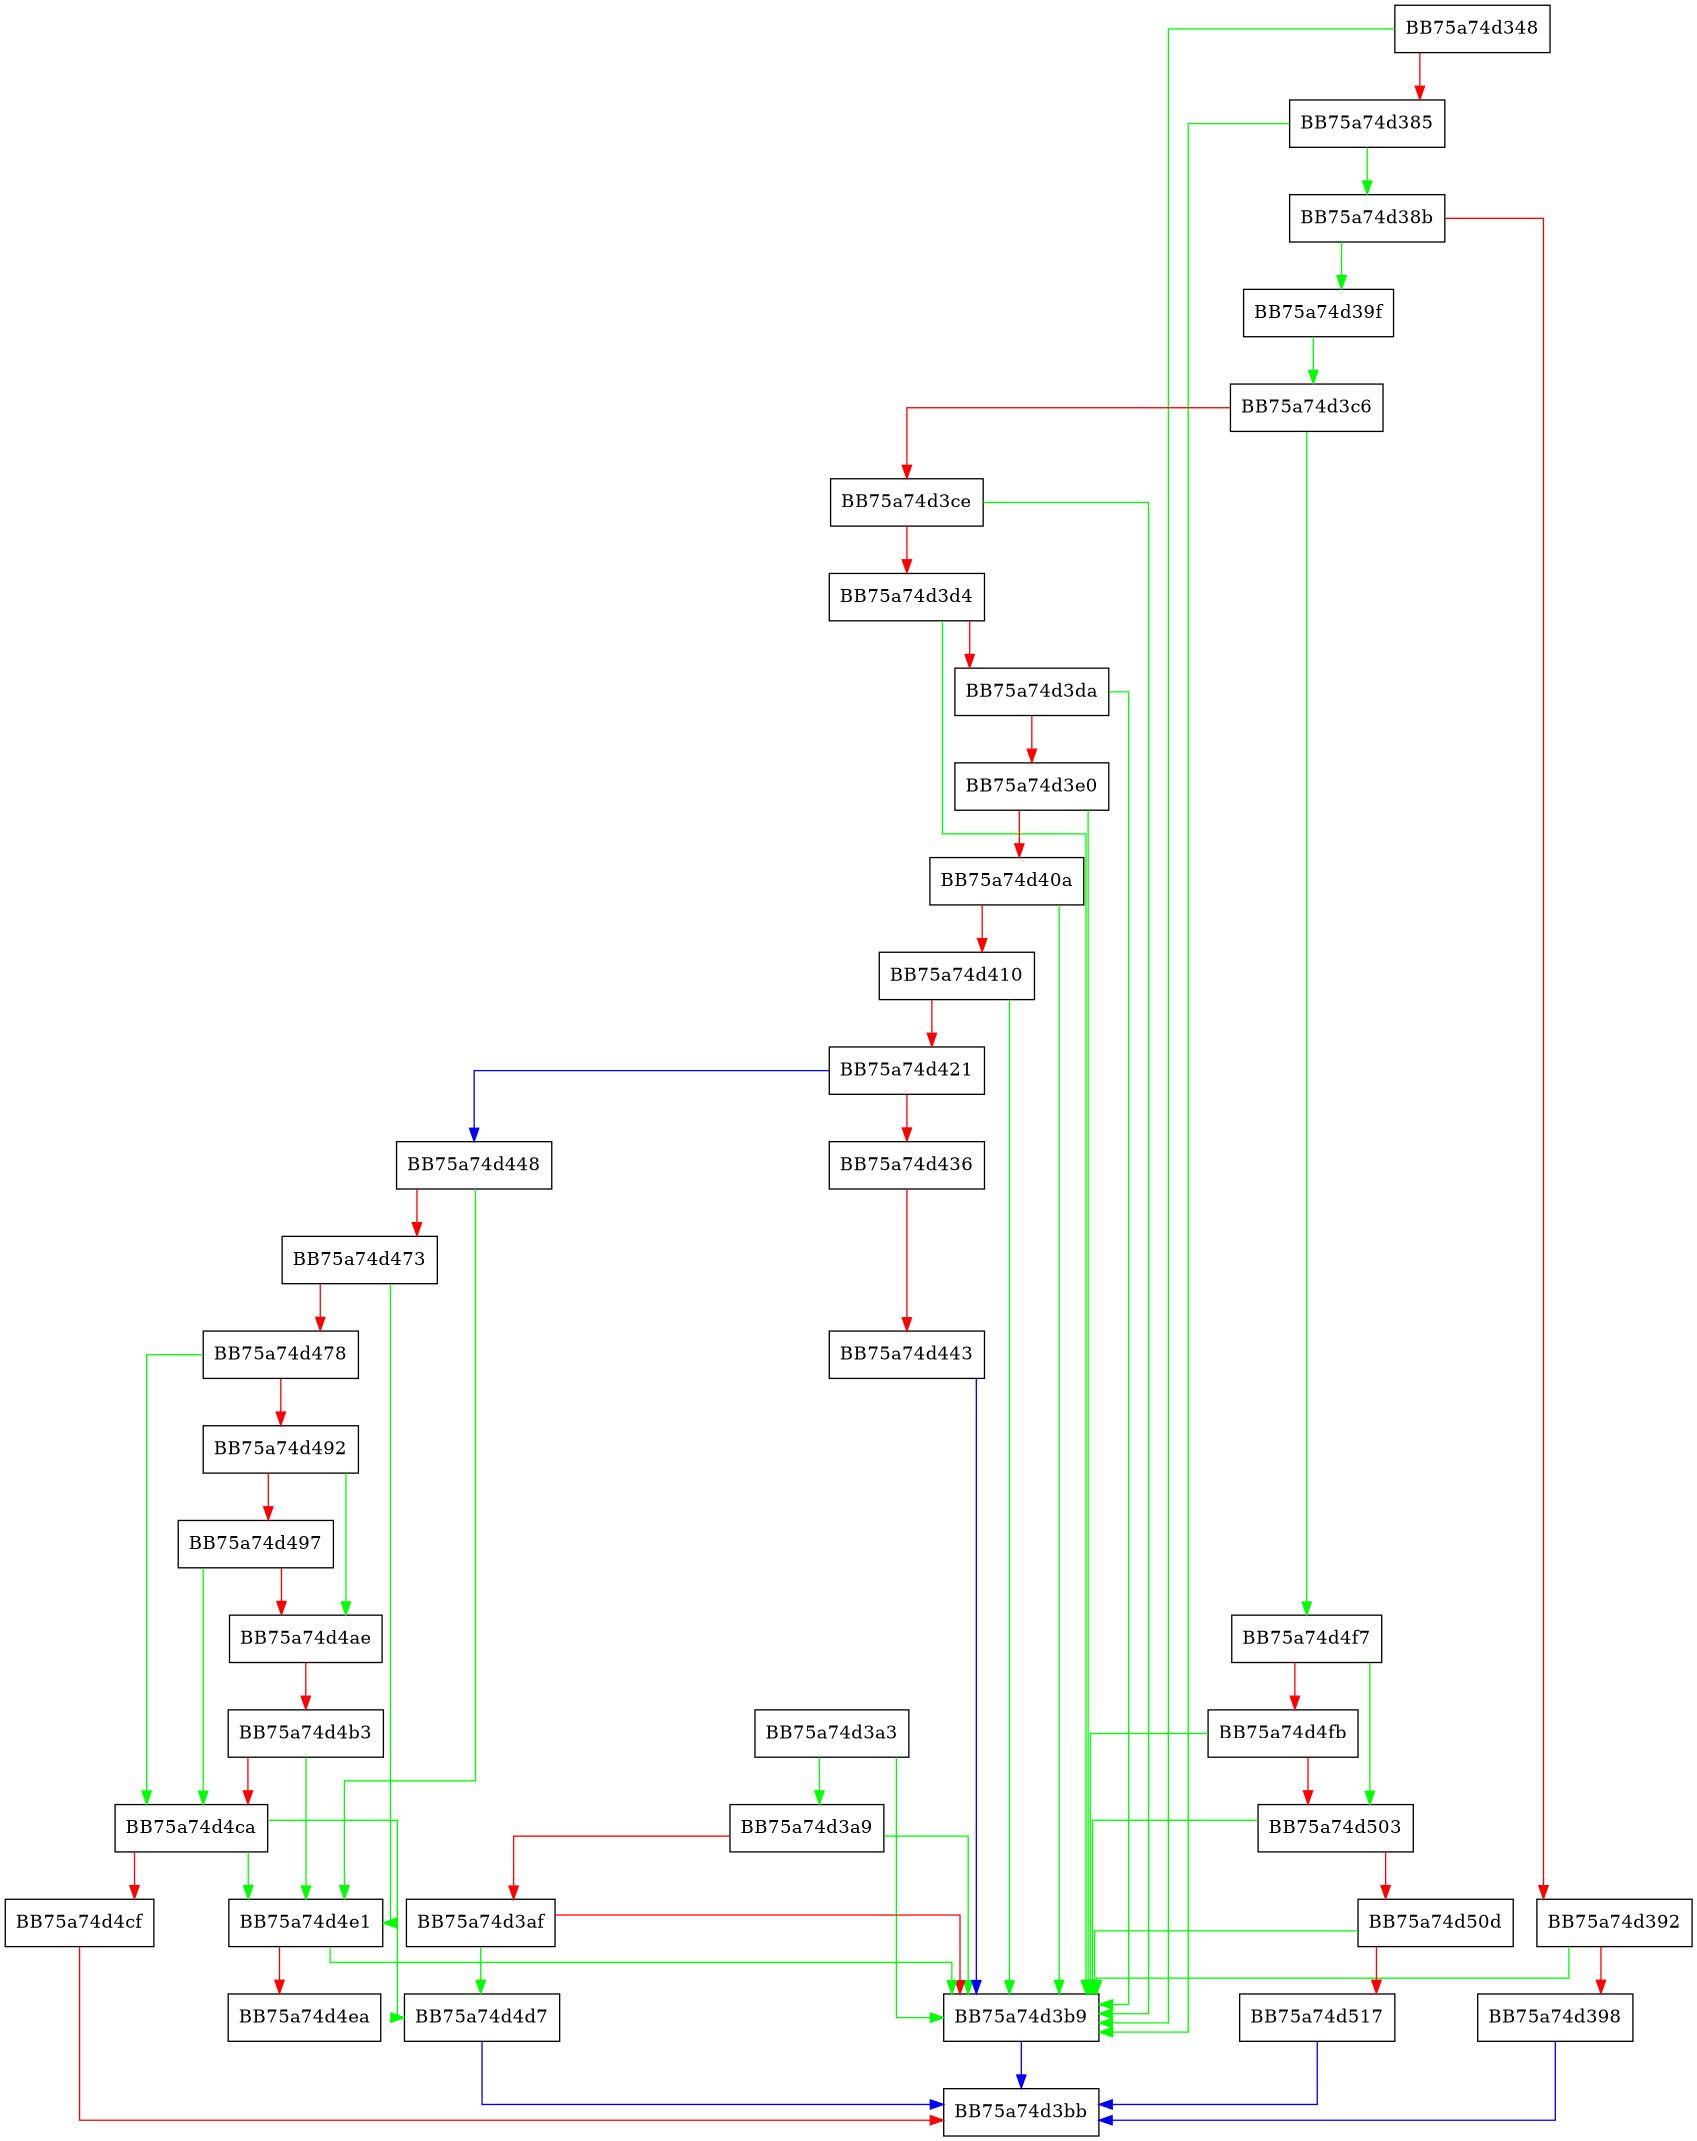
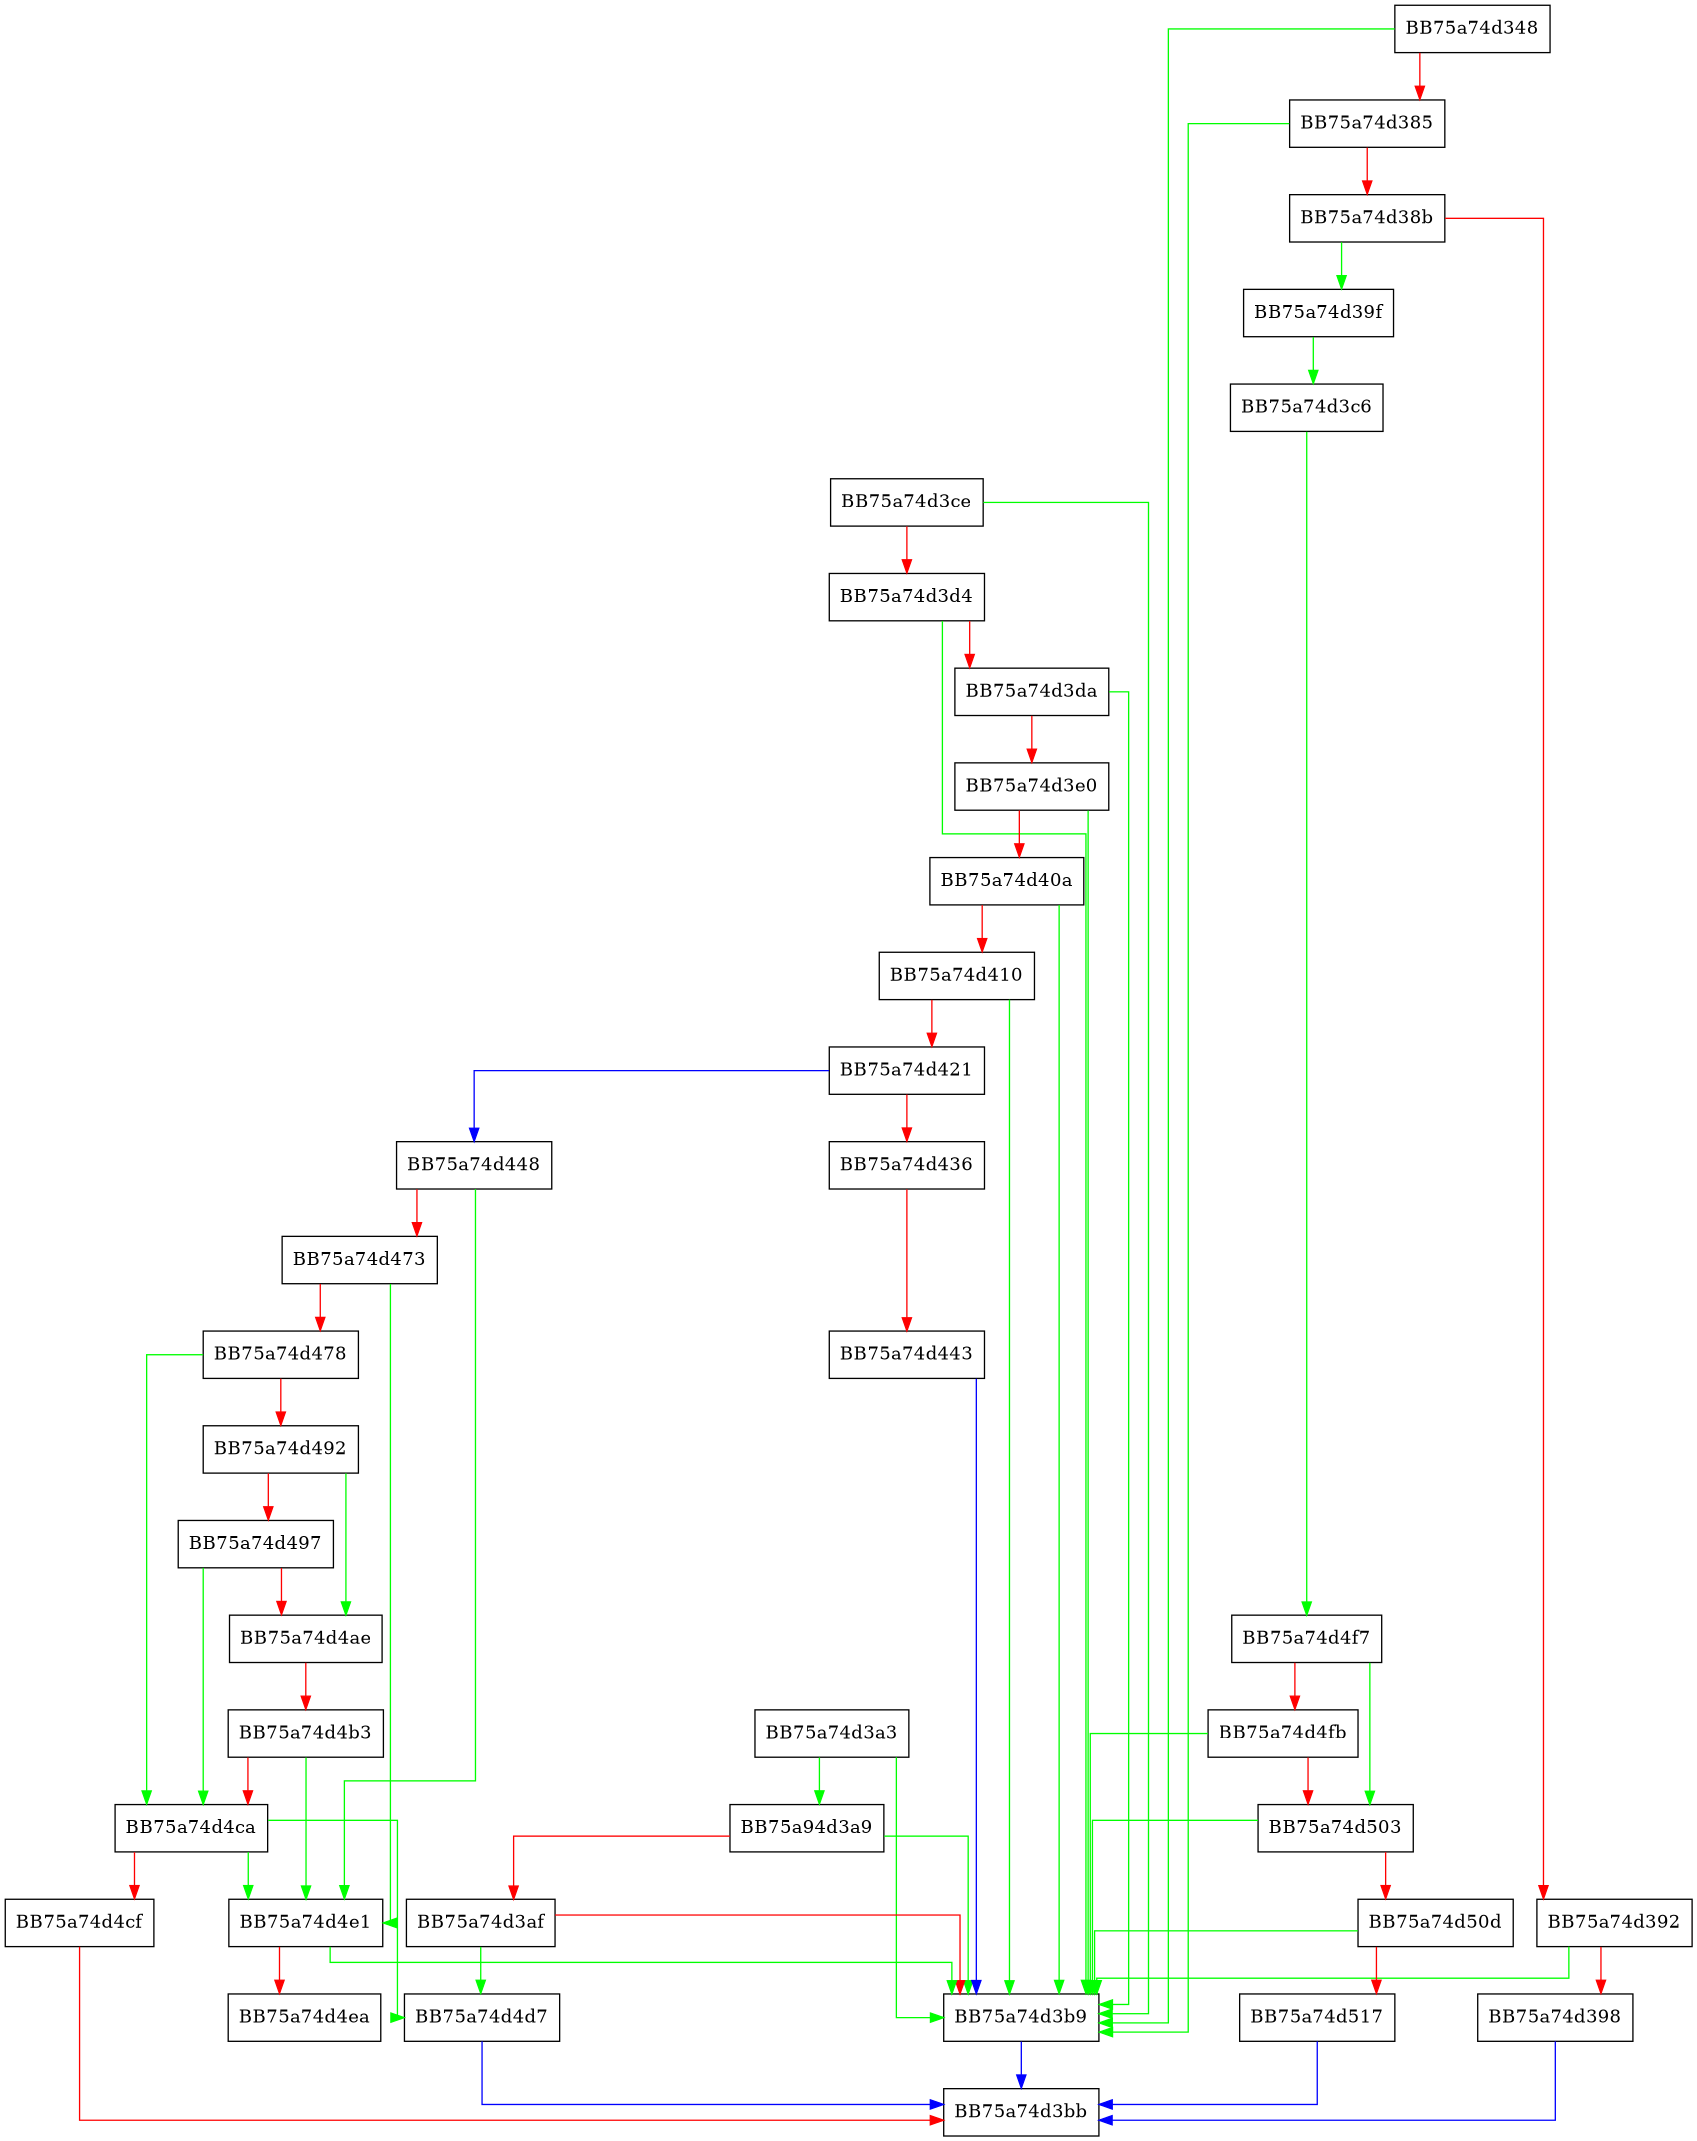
edge "BB75a74d385" -> "BB75a74d38b": color green -> red
edge "BB75a74d3c6" -> "BB75a74d3ce": removed
node "BB75a74d3a9": label "BB75a74d3a9" -> "BB75a94d3a9"
